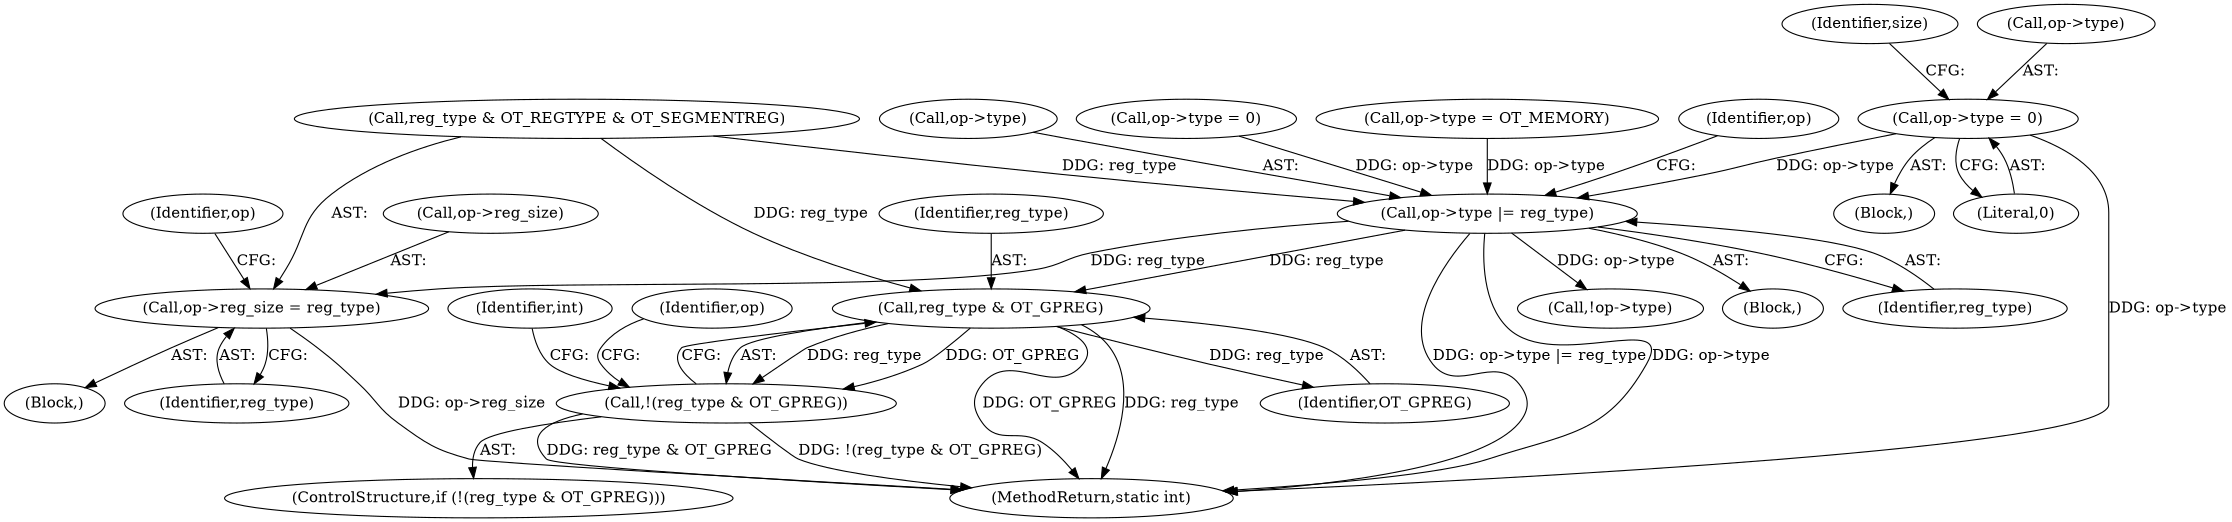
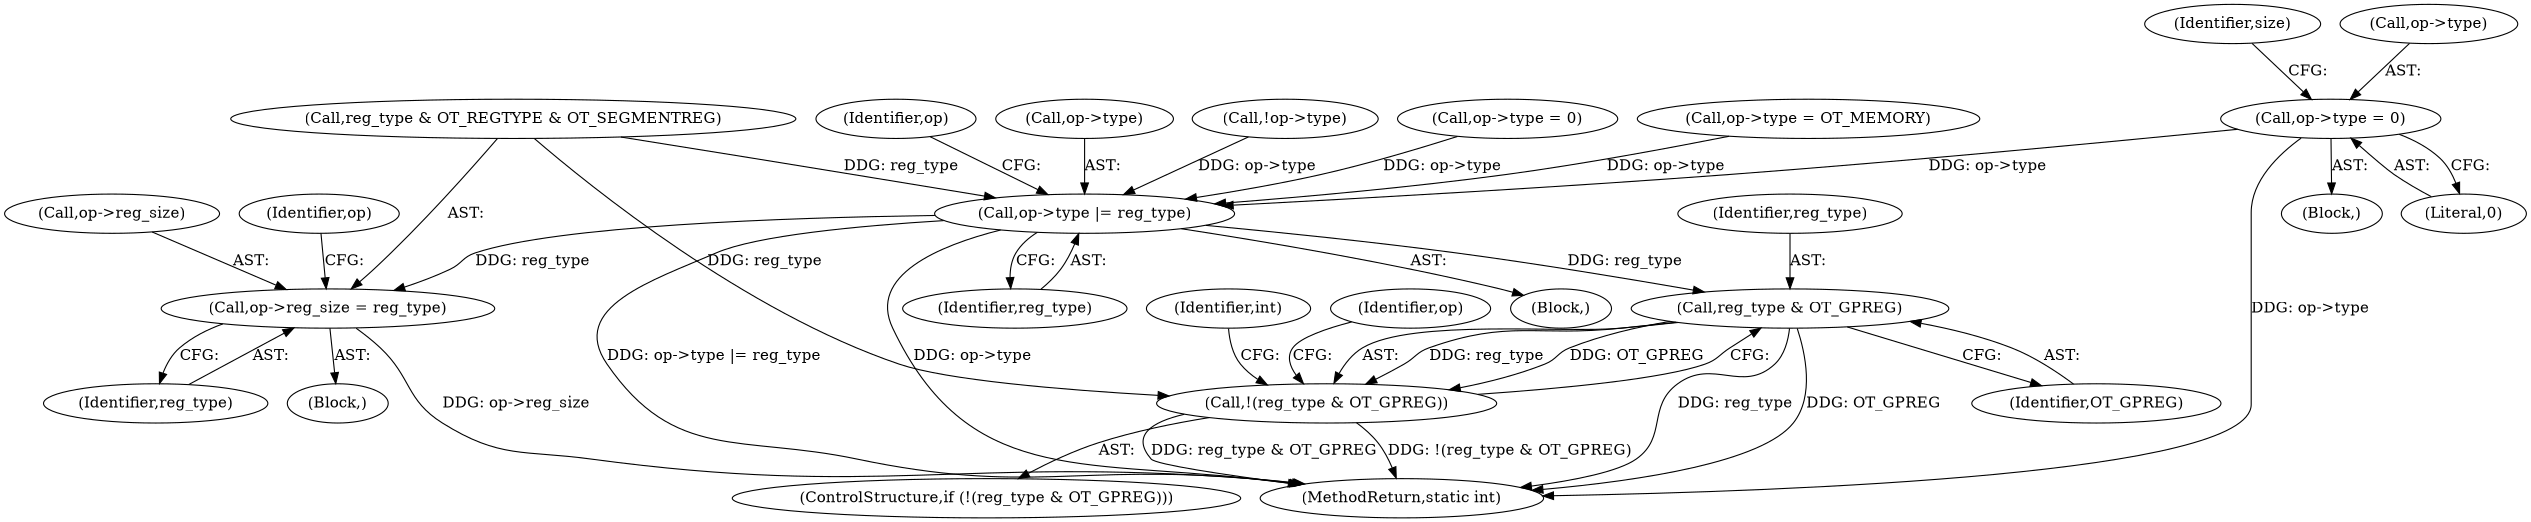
edge "(Call,reg_type & OT_REGTYPE & OT_SEGMENTREG)" -> "(Call,reg_type & OT_GPREG)": now "(Call,reg_type & OT_REGTYPE & OT_SEGMENTREG)" -> "(Call,!(reg_type & OT_GPREG))"
edge "(Call,op->type |= reg_type)" -> "(Call,!op->type)": reversed
edge "(Call,reg_type & OT_GPREG)" -> "(Identifier,OT_GPREG)": label "DDG: reg_type" -> "CFG: "
